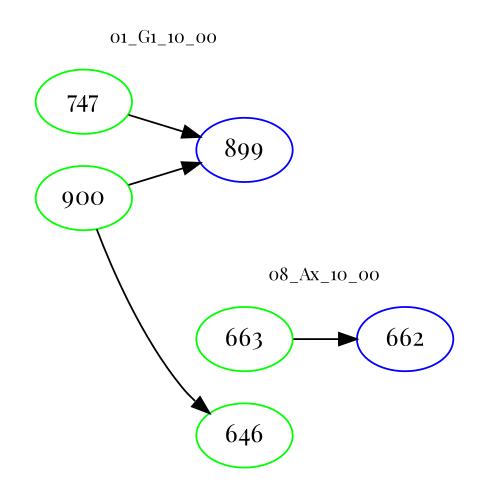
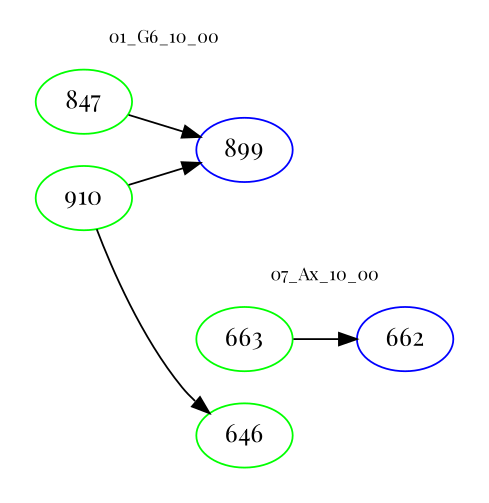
cluster "01_G1_10_00": label "01_G1_10_00" -> "01_G6_10_00"
node "747": label "747" -> "847"
node "900": label "900" -> "910"
cluster "08_Ax_10_00": label "08_Ax_10_00" -> "07_Ax_10_00"
